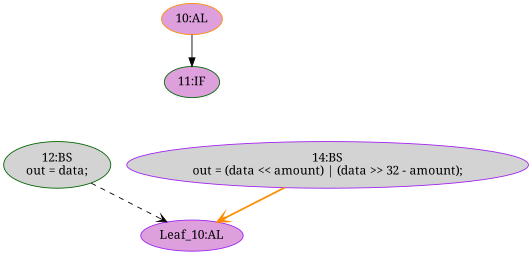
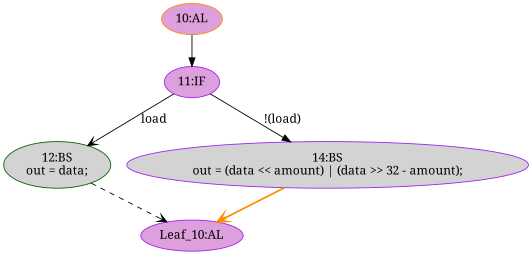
node "11:IF": color darkgreen -> purple
edge "11:IF" -> "14:BS out = (data << amount) | (data >> 32 - amount);": added, label "!(load)"
edge "11:IF" -> "12:BS out = data;": added, label "load"
